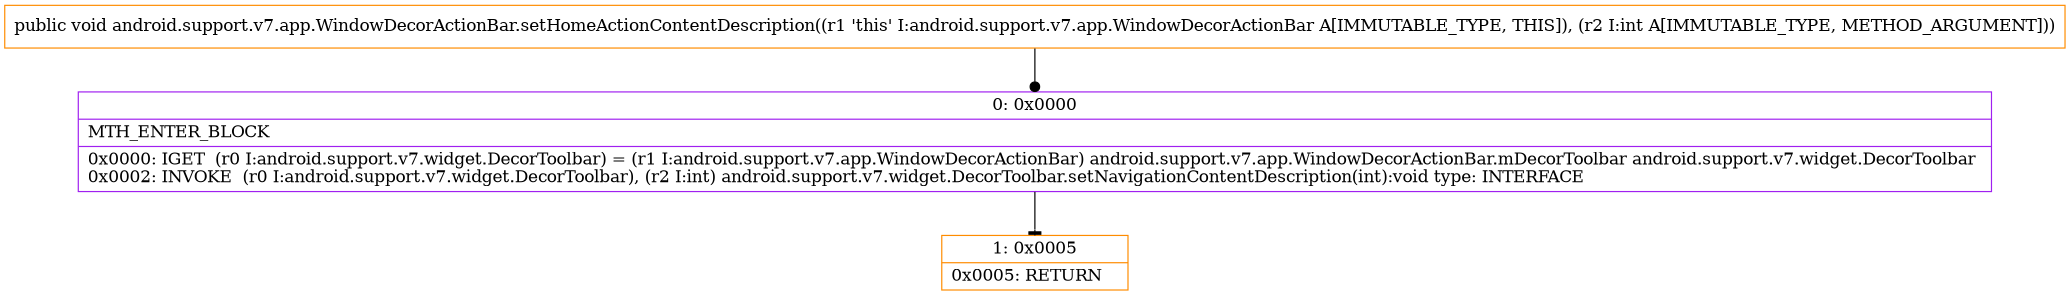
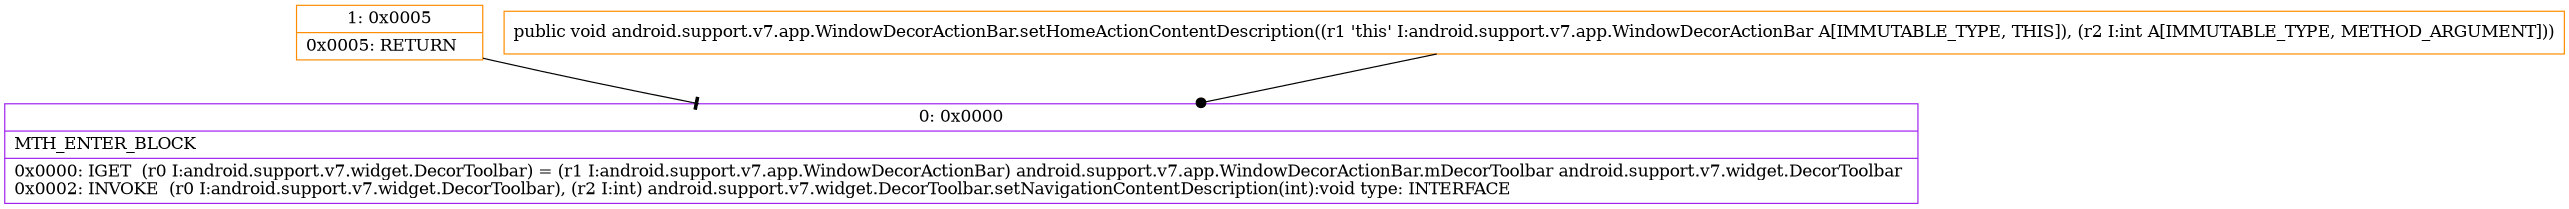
edge "0: 0x0000" -> "1: 0x0005": reversed
